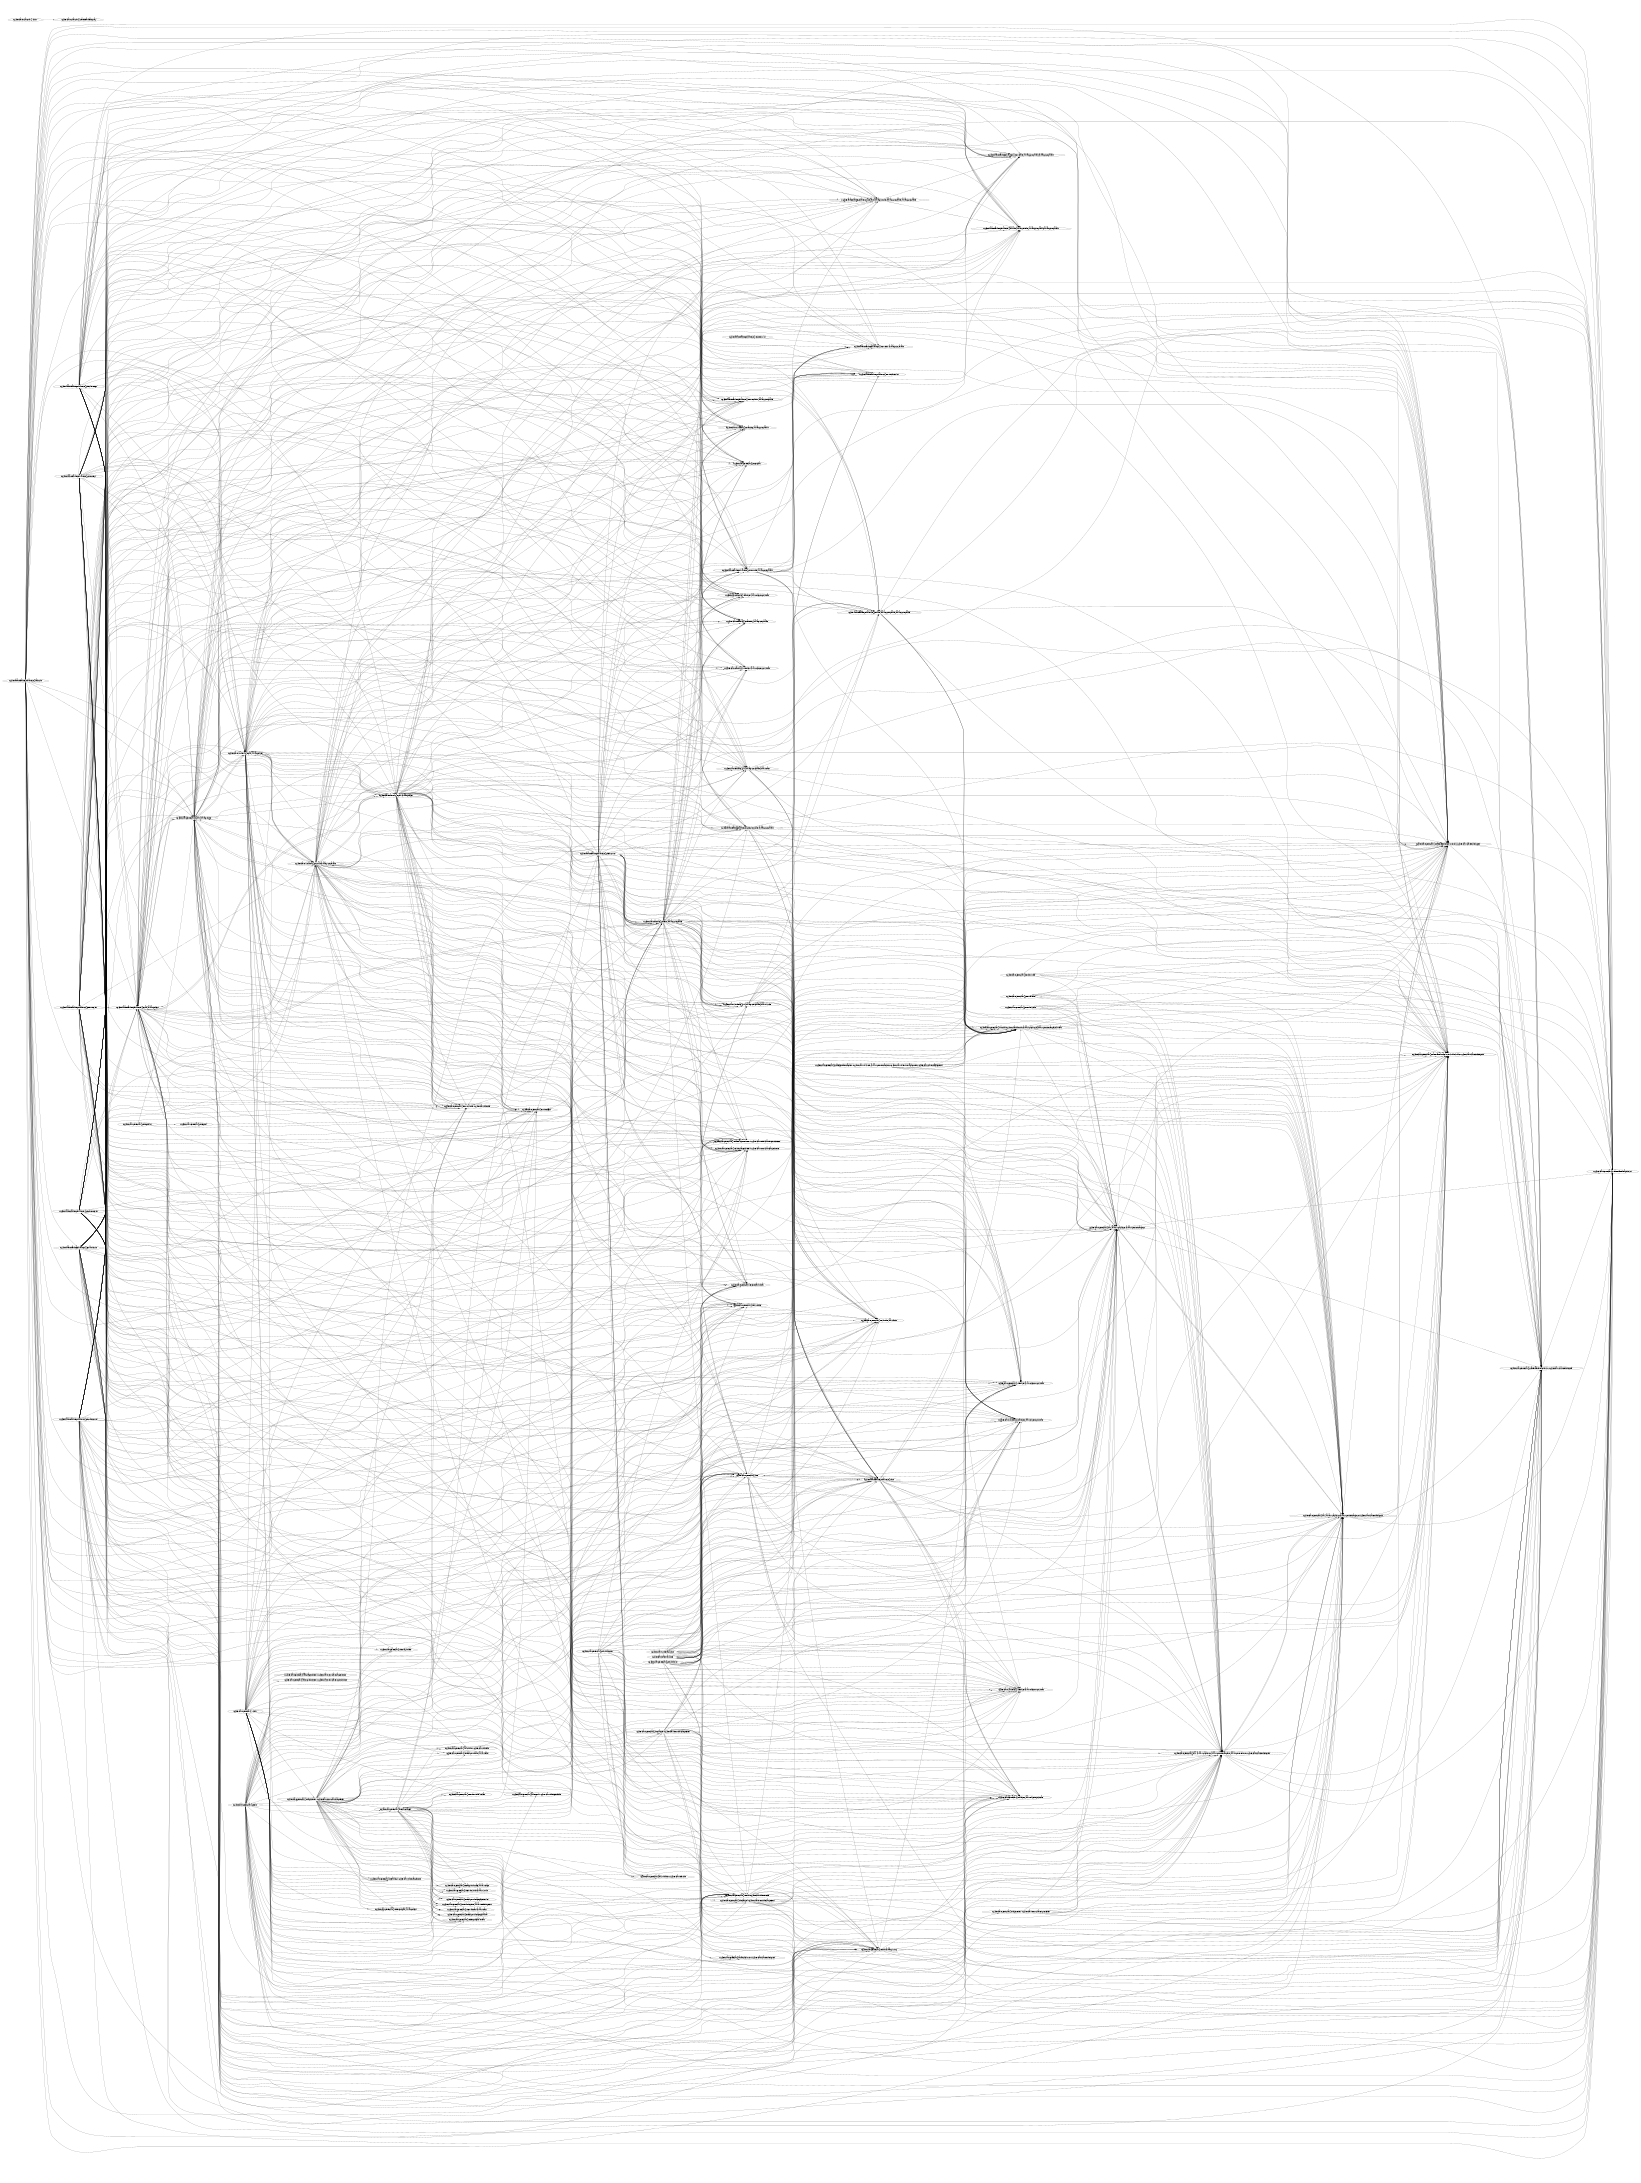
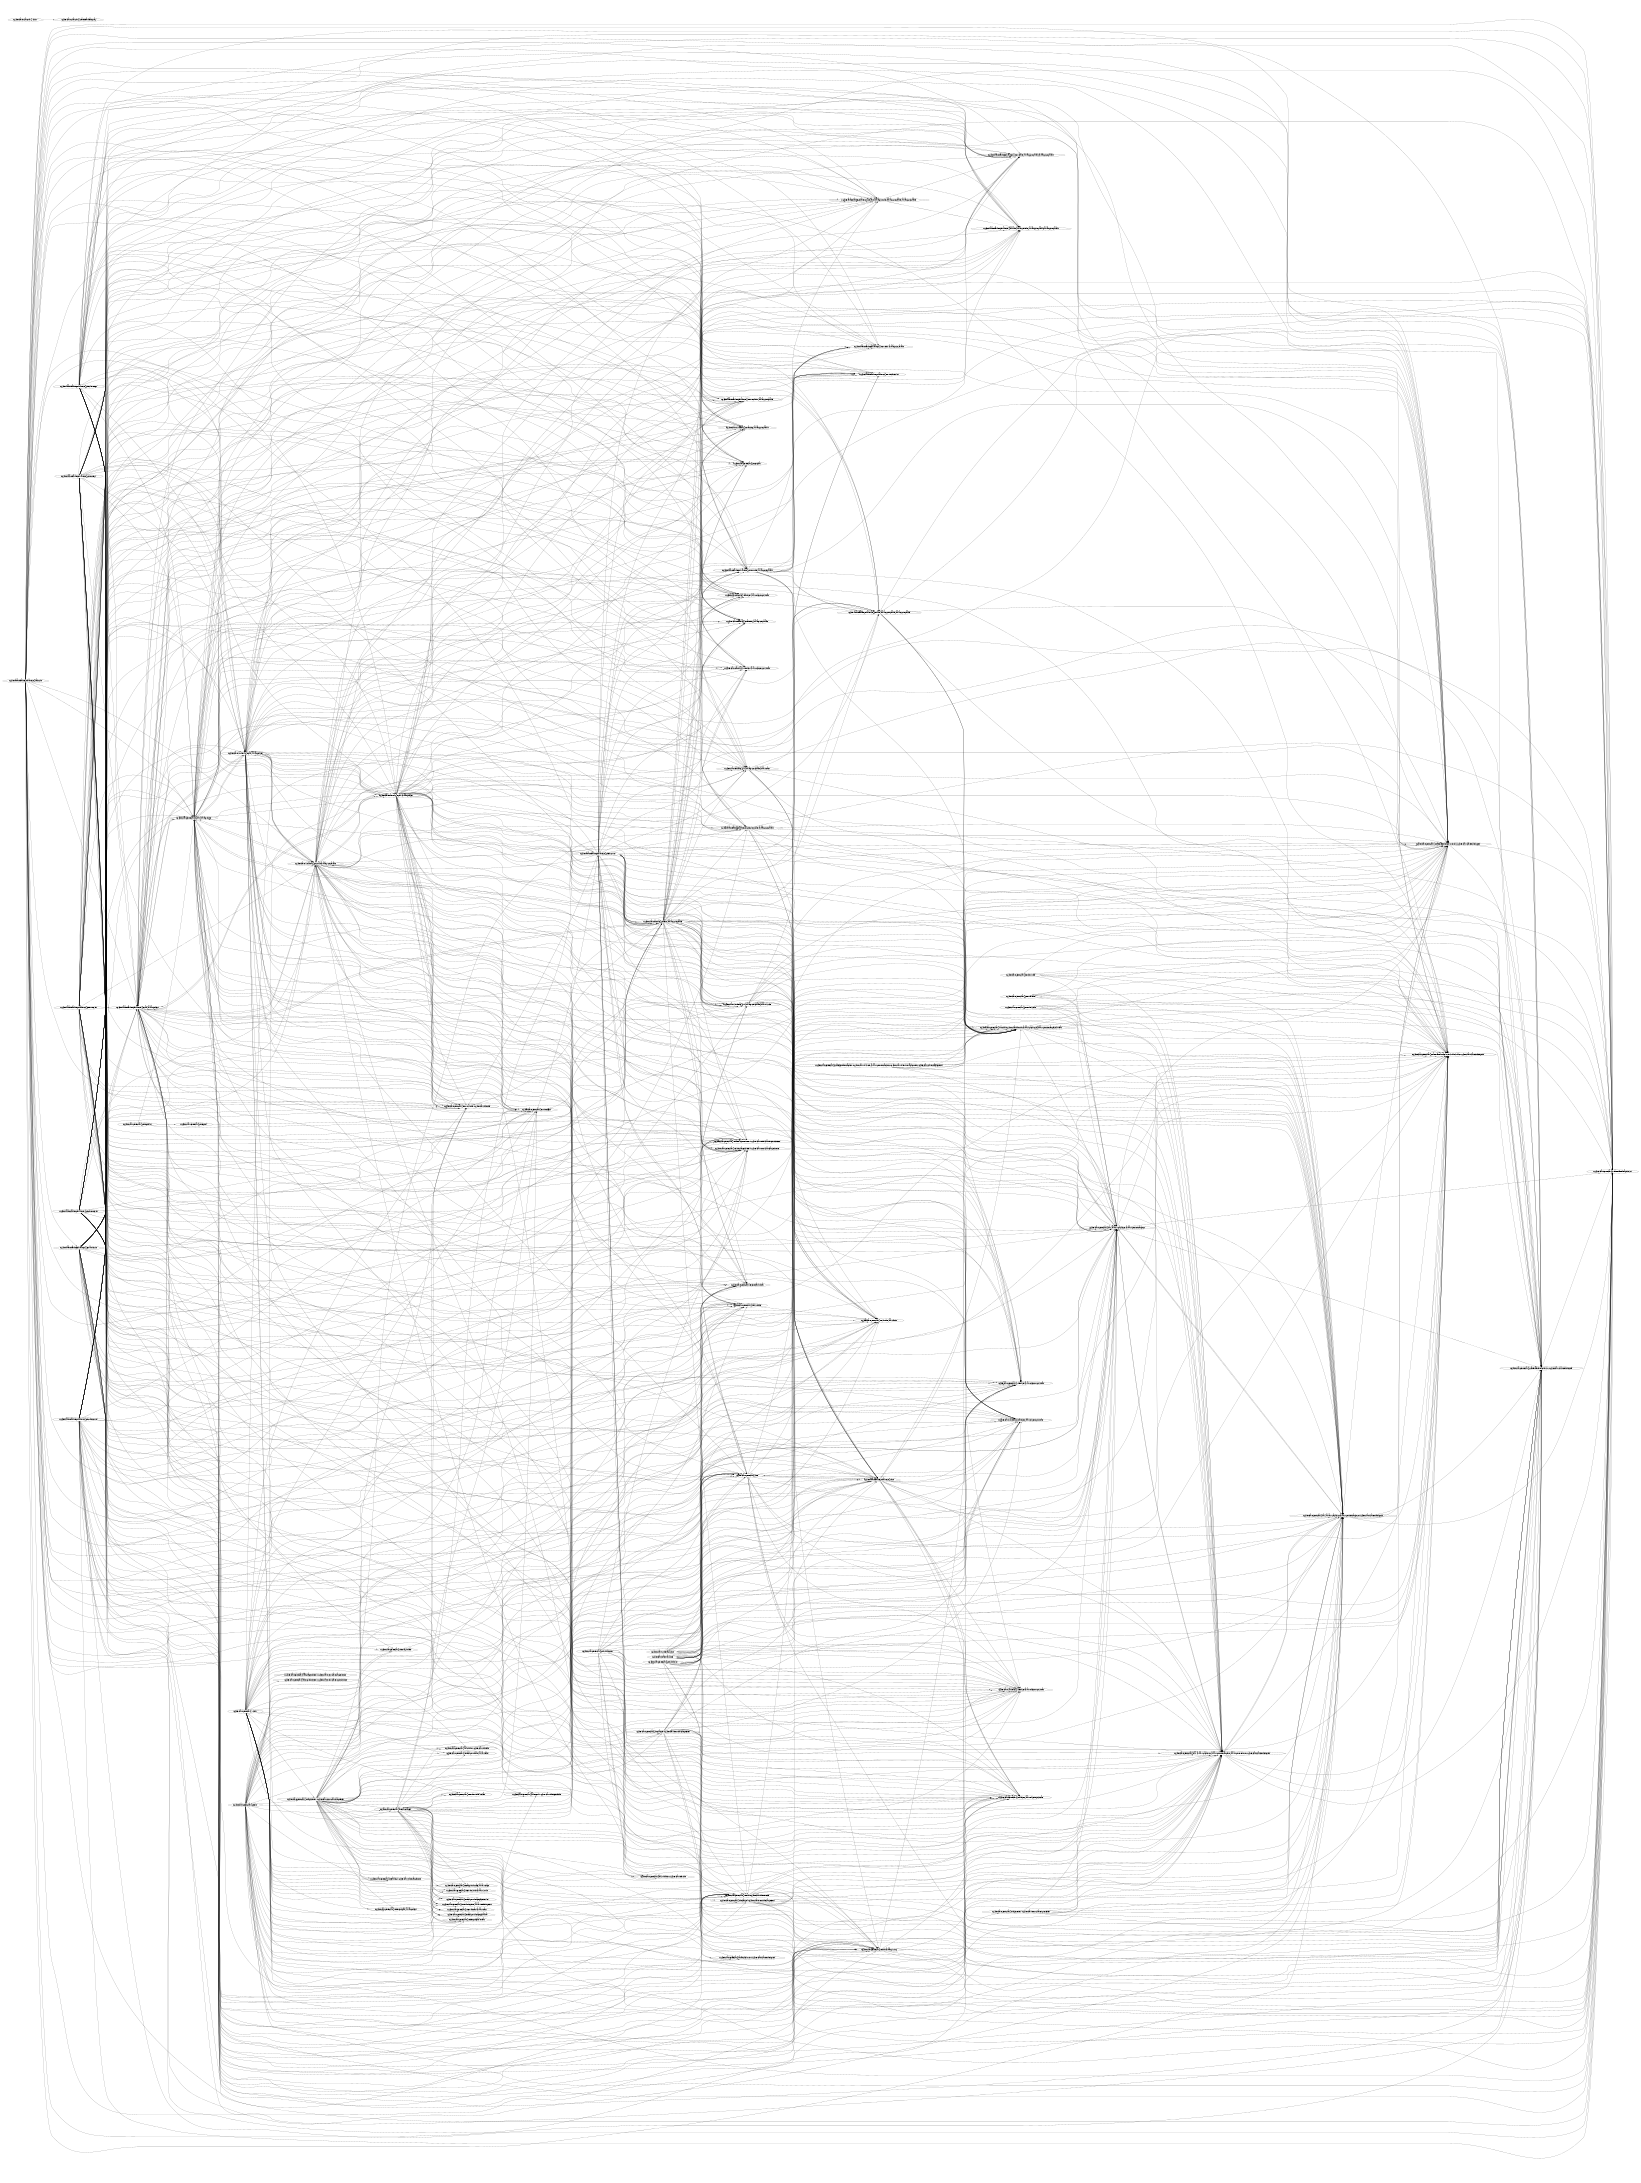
node "org.jfree.data$DefaultKeyedValues2D#removeRow(int)": removed
